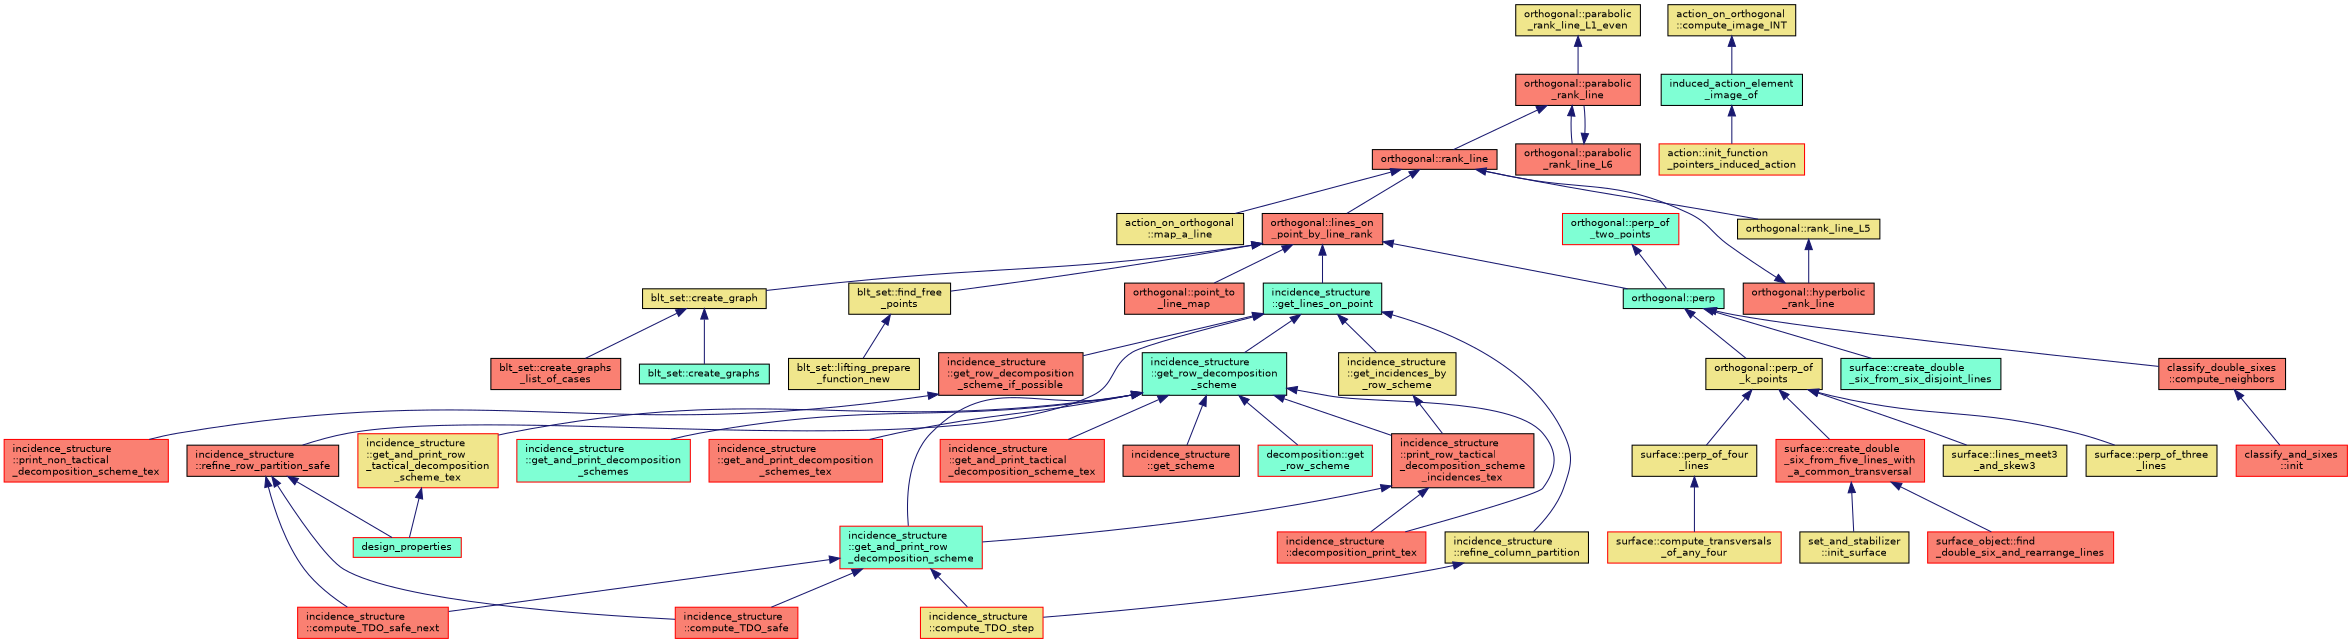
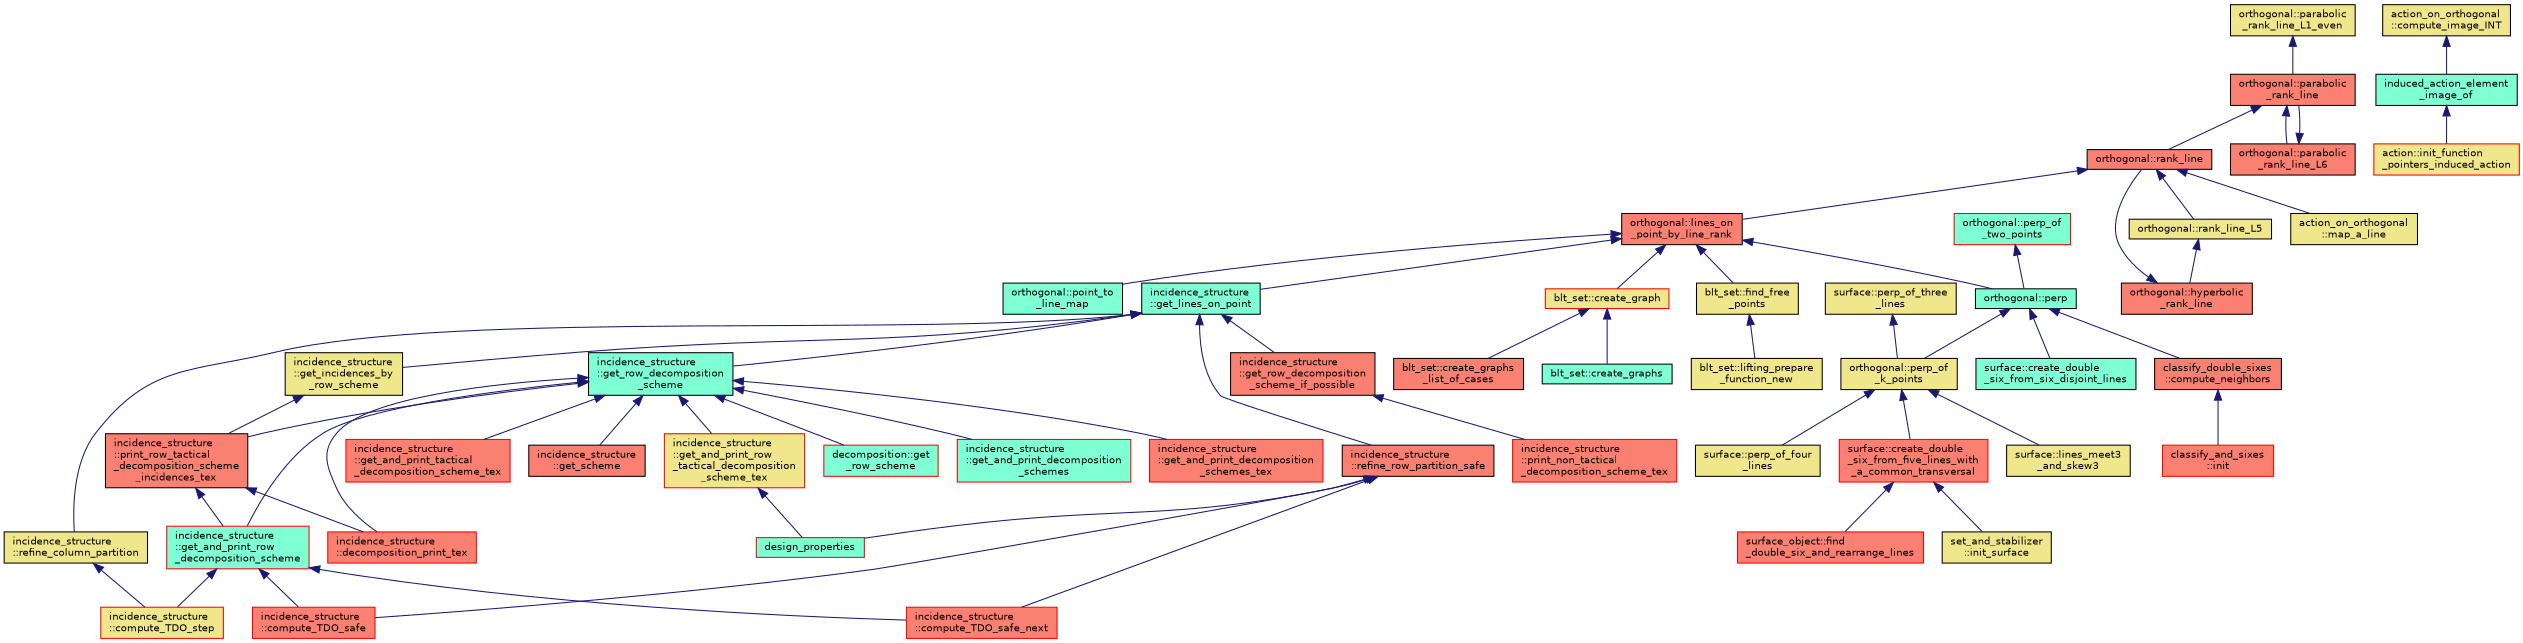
node "blt_set::create_graph": color black -> red
node "orthogonal::point_to _line_map": fillcolor salmon -> aquamarine
edge "surface::perp_of_three _lines" -> "orthogonal::perp_of _k_points": reversed
node "surface::compute_transversals _of_any_four": removed
